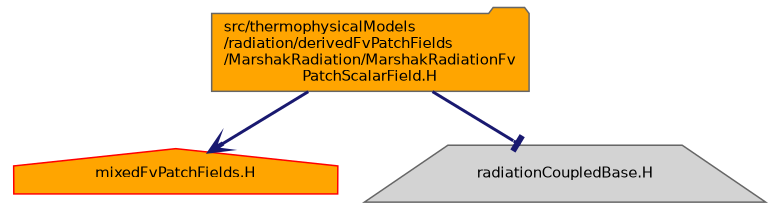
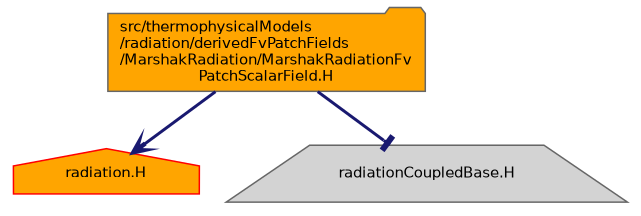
node "mixedFvPatchFields.H": label "mixedFvPatchFields.H" -> "radiation.H"
